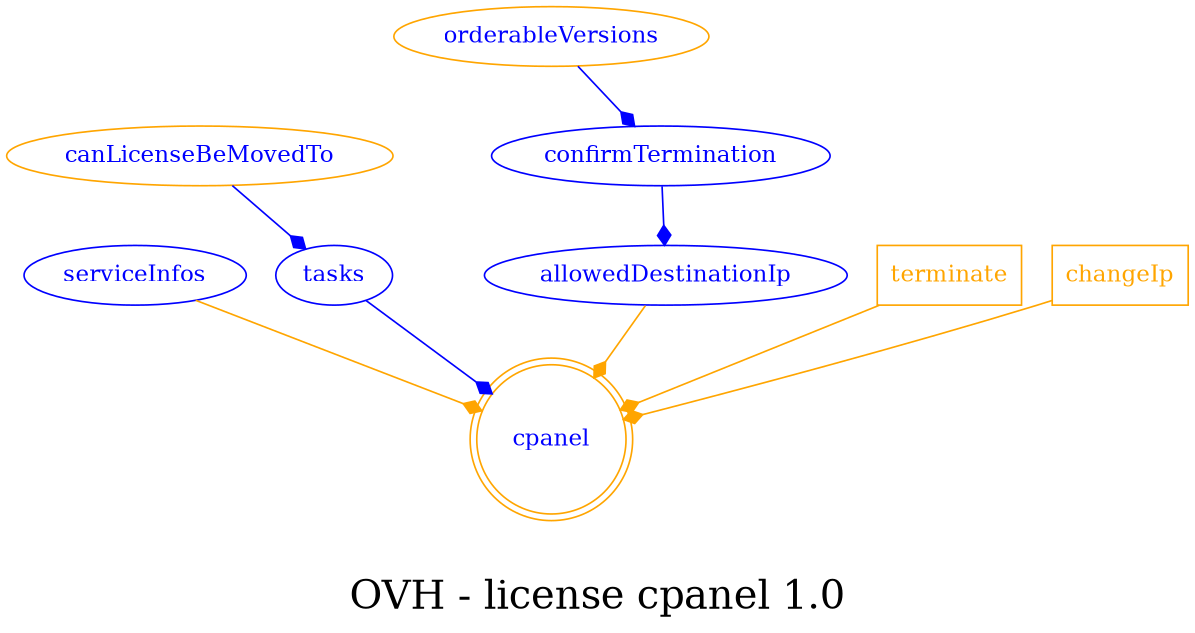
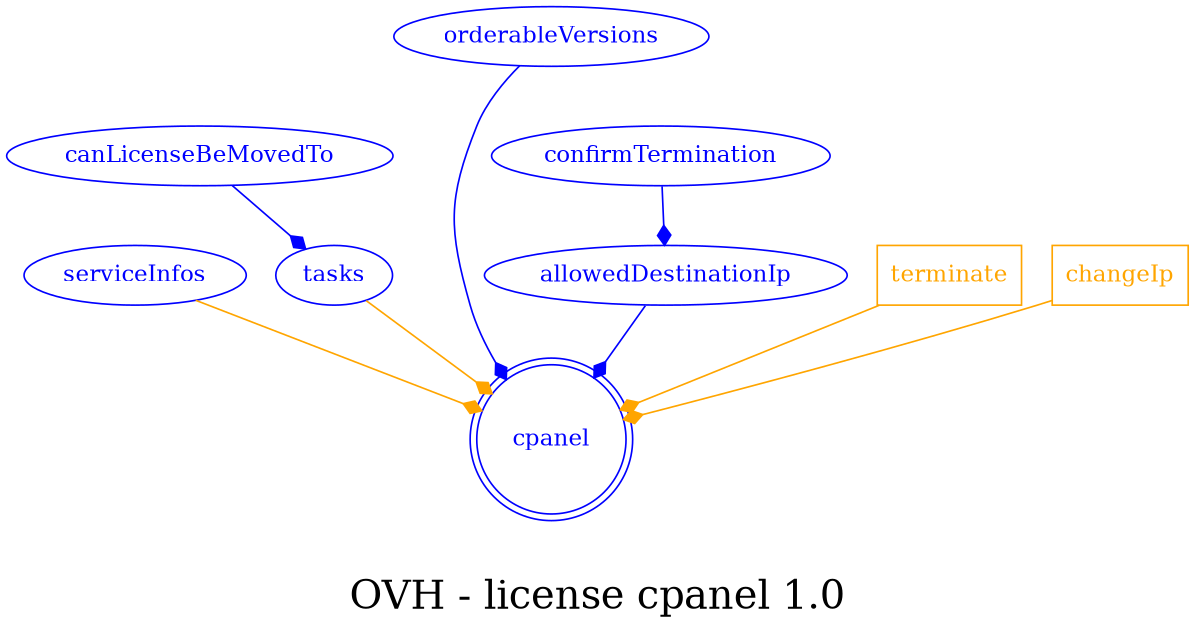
node "orderableVersions": color orange -> blue
edge "orderableVersions" -> "confirmTermination": now "orderableVersions" -> "cpanel"
node "canLicenseBeMovedTo": color orange -> blue
edge "allowedDestinationIp" -> "cpanel": color orange -> blue
edge "tasks" -> "cpanel": color blue -> orange
node "cpanel": color orange -> blue
